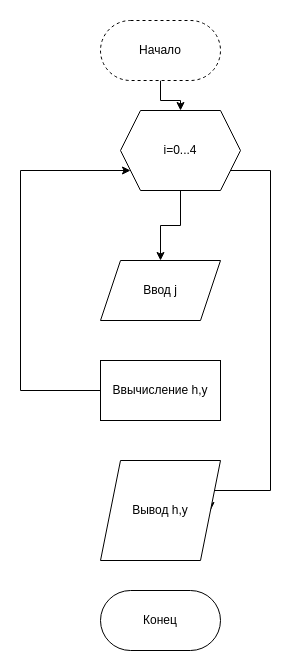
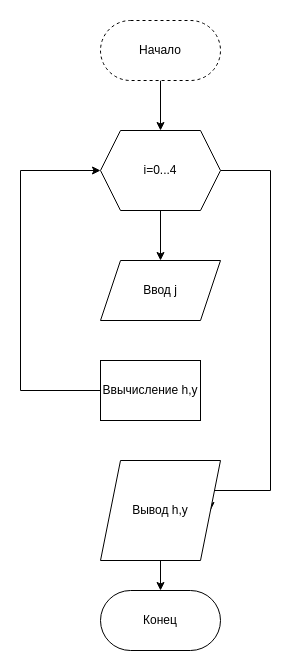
node "i=0...4": moved (181, 151) -> (161, 171)
node "Ввычисление h,y": size 120x60 -> 100x60
edge "Вывод h,y" -> "Конец": added
